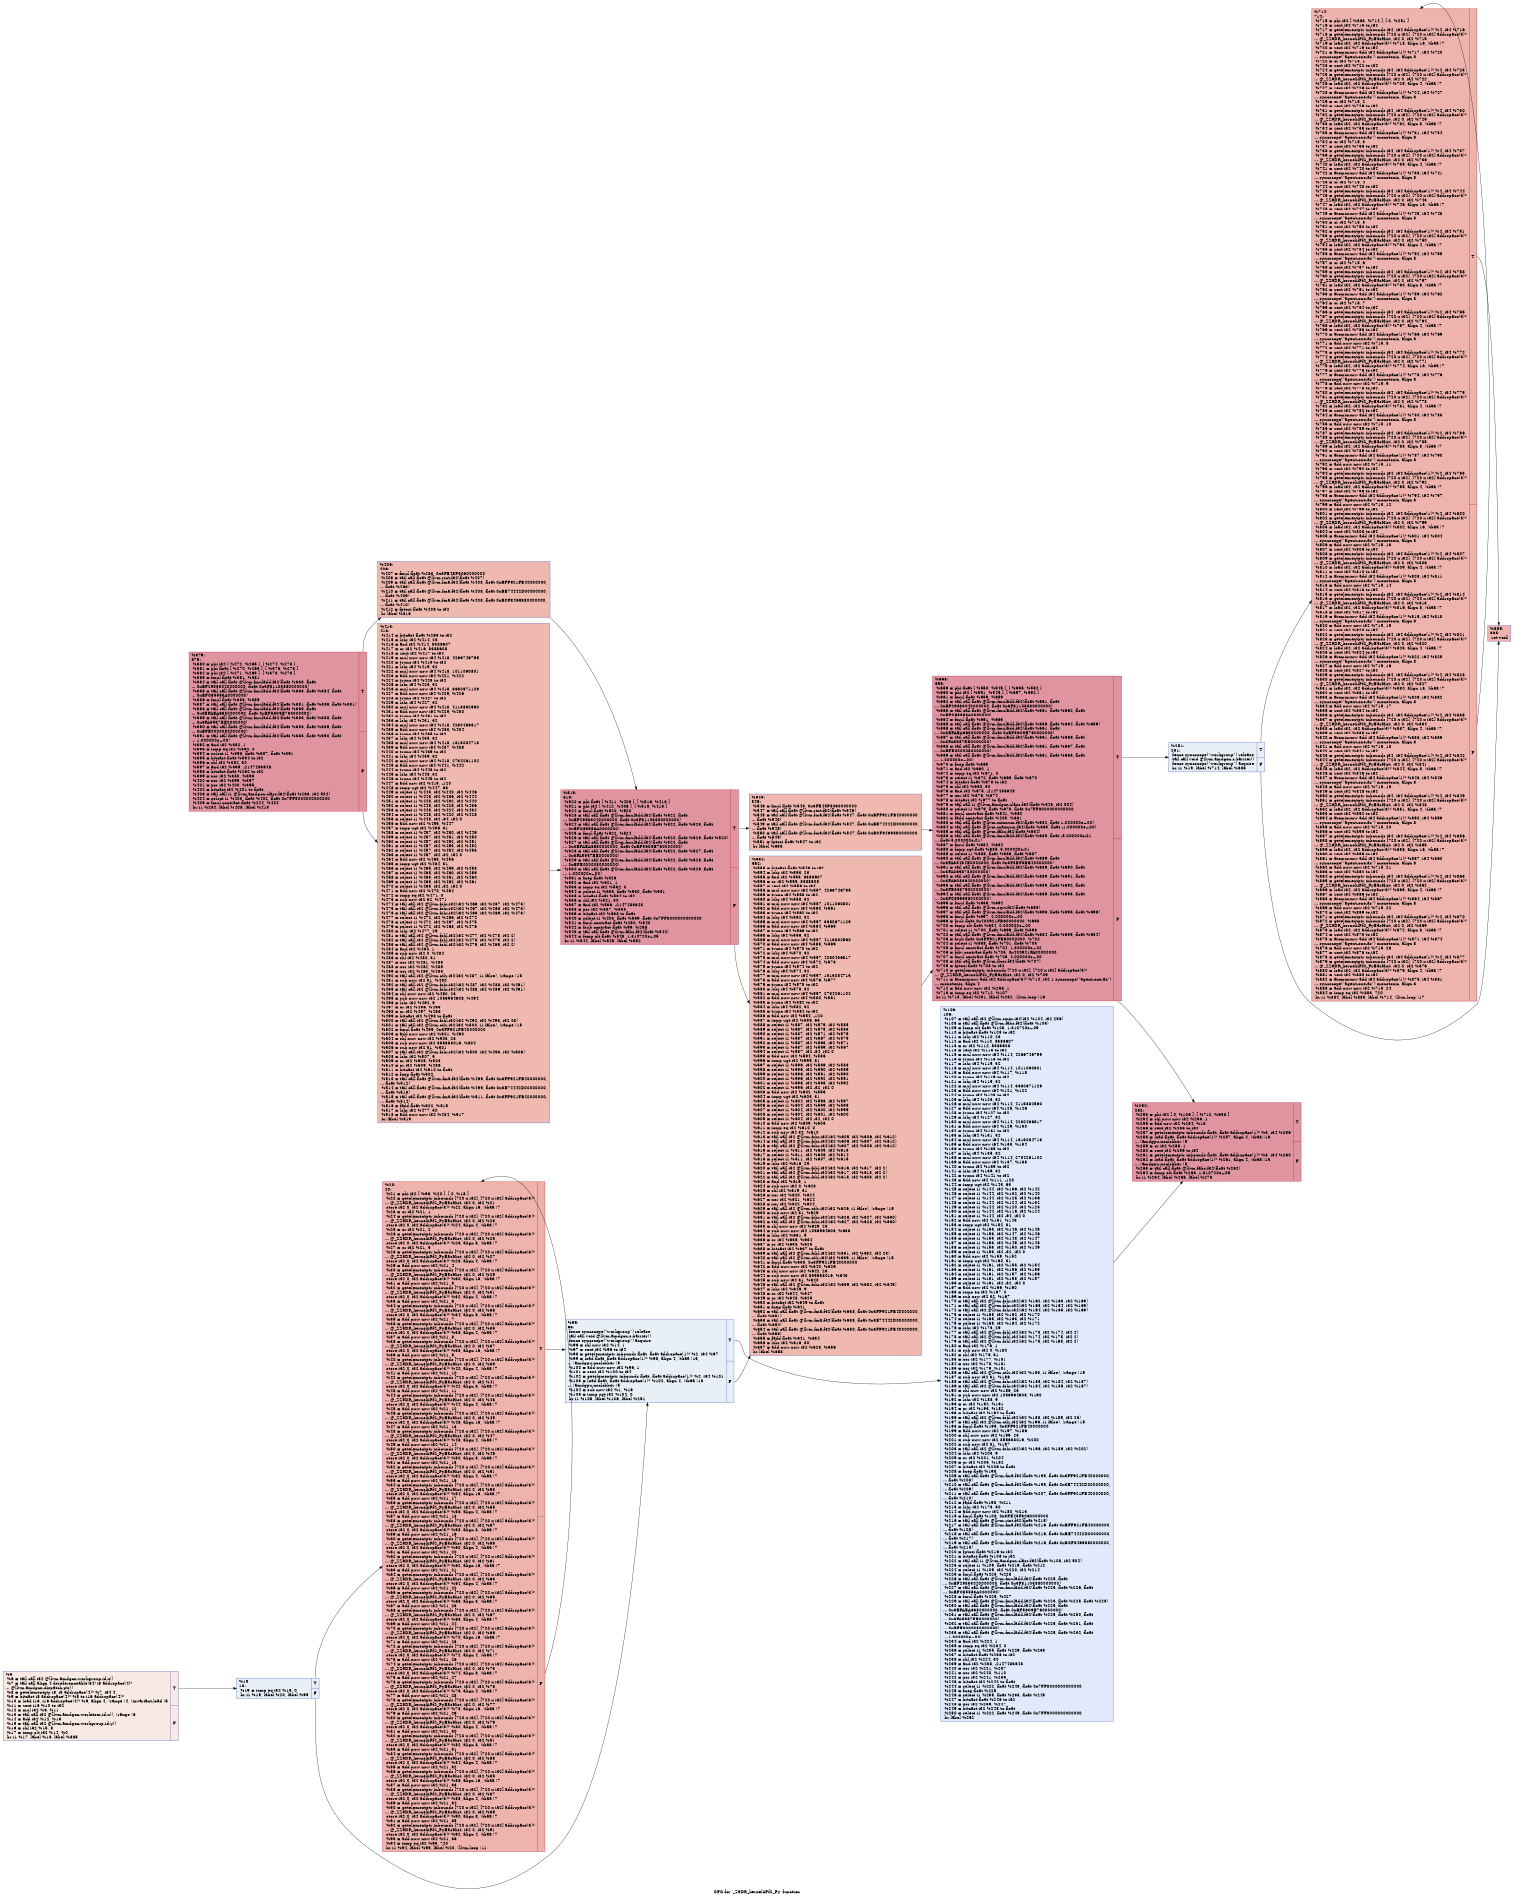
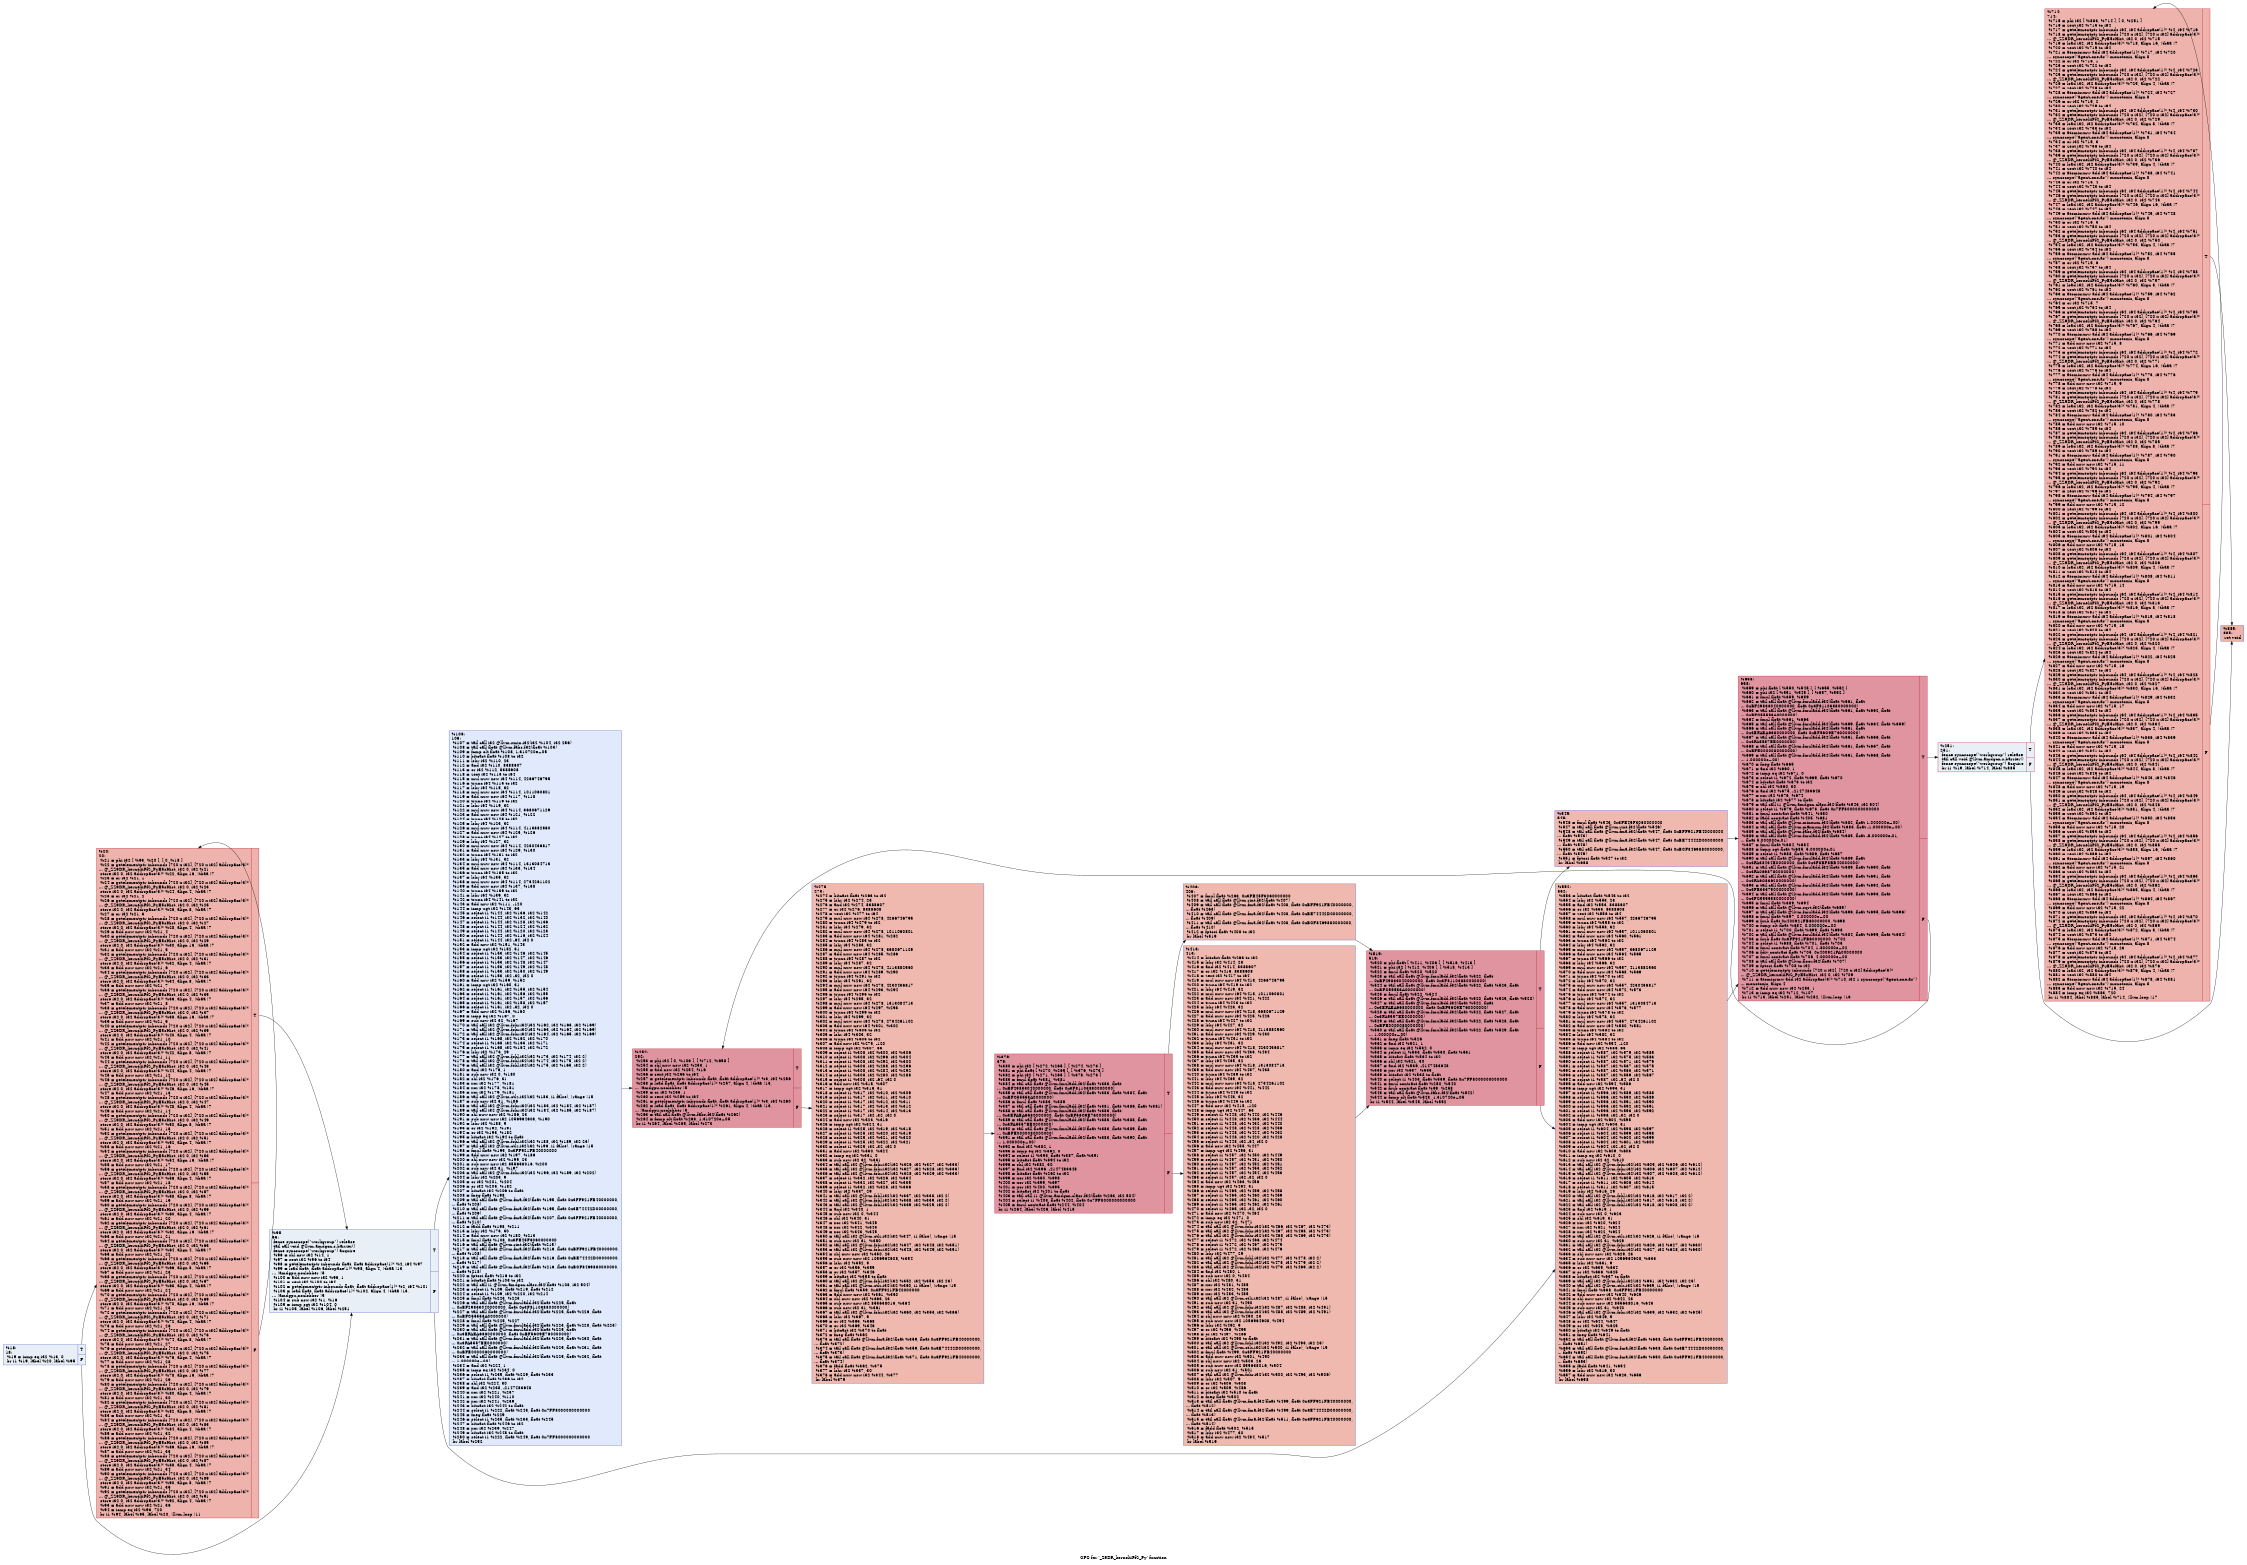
node "%251:": color #3d50c3ff -> #b70d28ff
node "%273:": added
node "%5:": removed
